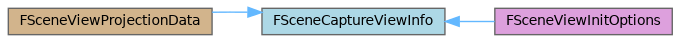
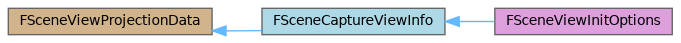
edge "FSceneViewProjectionData" -> "FSceneCaptureViewInfo": reversed
